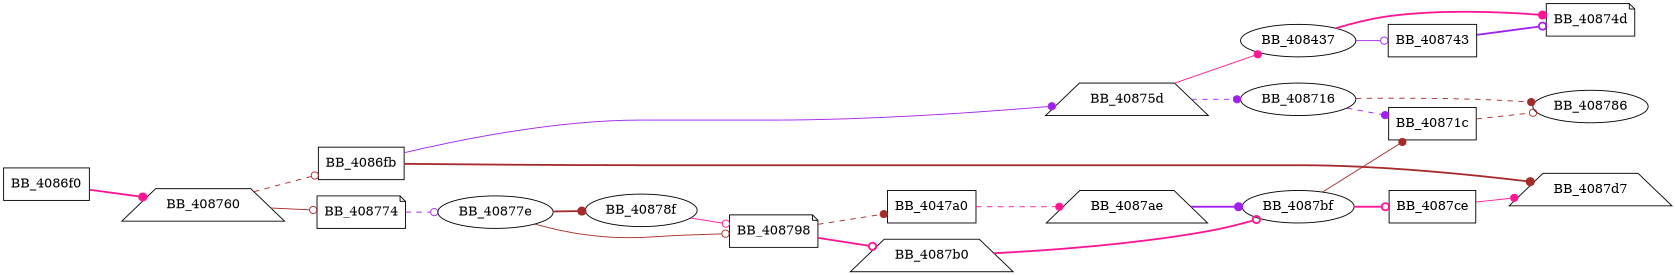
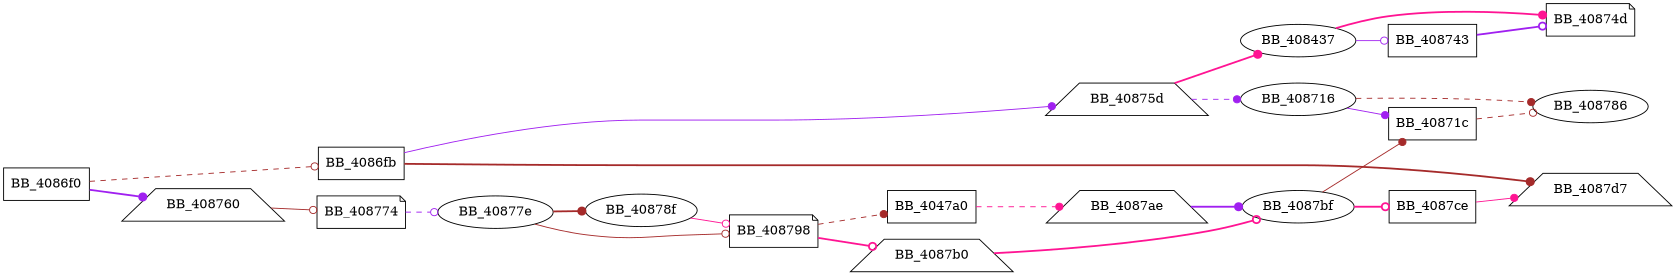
edge "BB_40875d" -> "BB_408437": style solid -> bold
edge "BB_408716" -> "BB_40871c": style dashed -> solid
edge "BB_408760" -> "BB_4086fb": now "BB_4086f0" -> "BB_4086fb"
edge "BB_4086f0" -> "BB_408760": color deeppink -> purple
